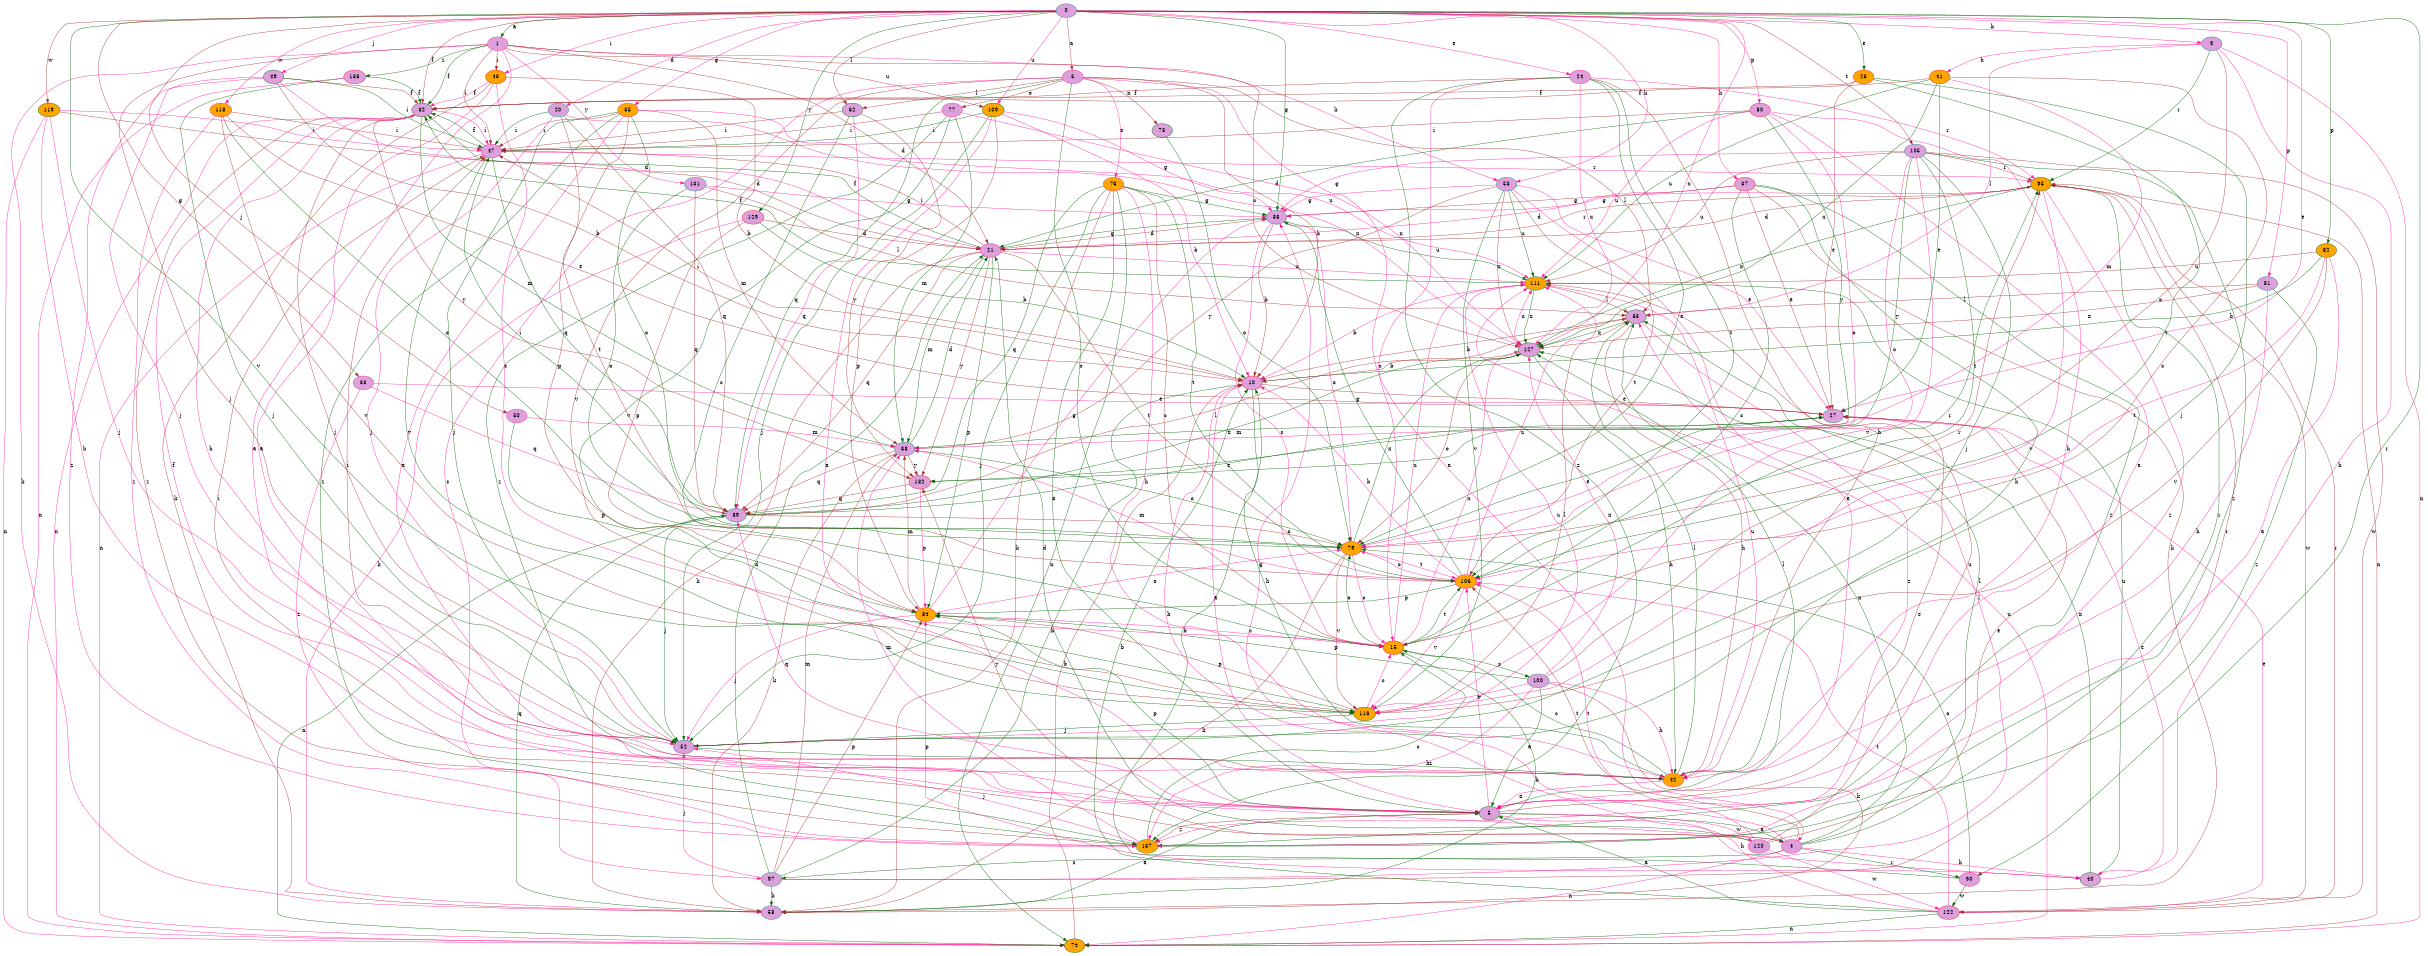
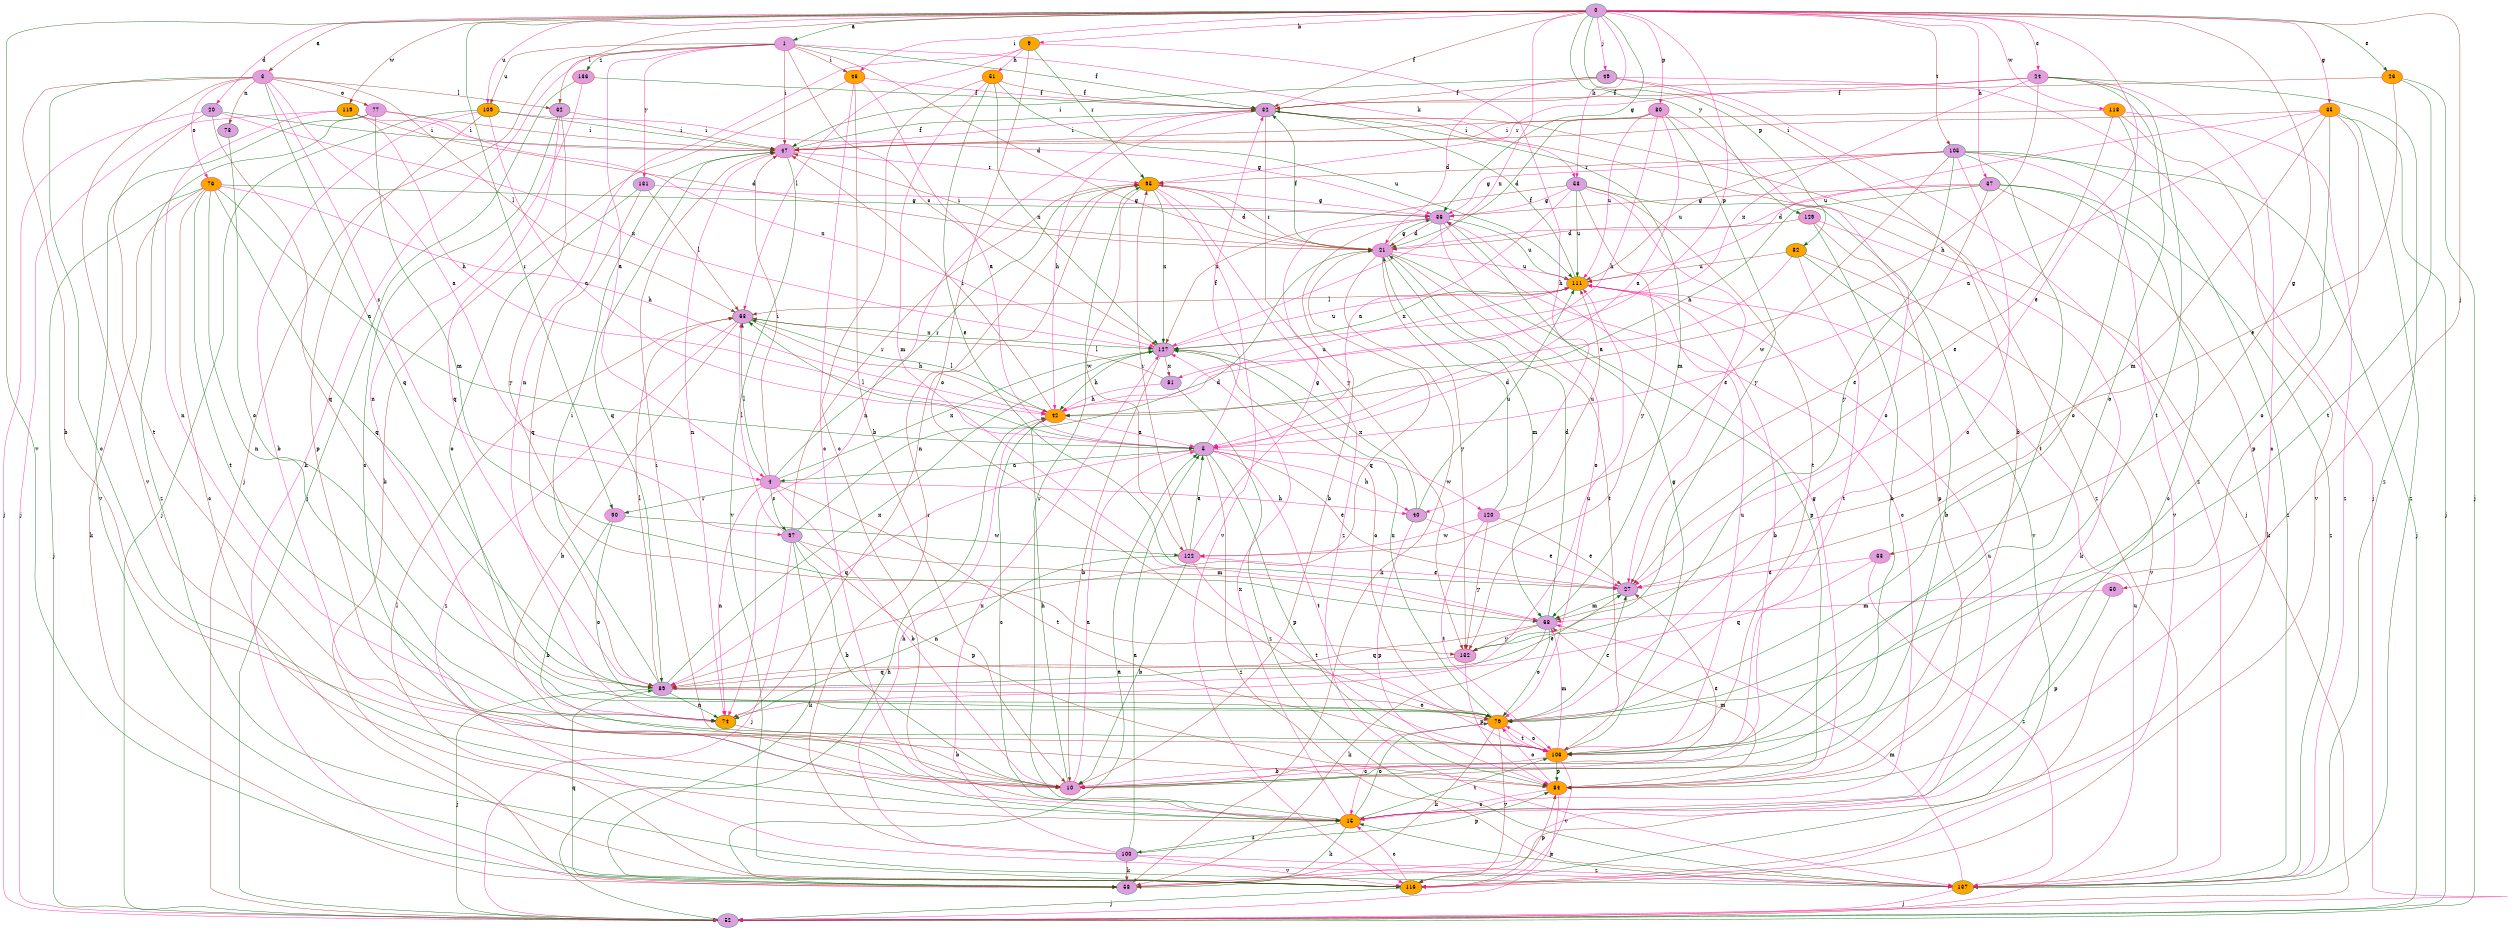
node "9": fillcolor plum -> orange
node "41": label "41" -> "51"
node "37": color red -> darkgreen
edge "53" -> "68": now "53" -> "132"
edge "81" -> "127": reversed
